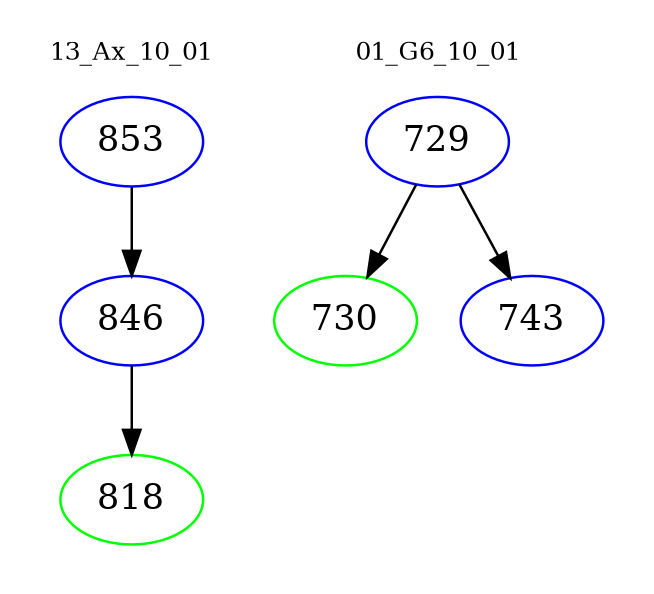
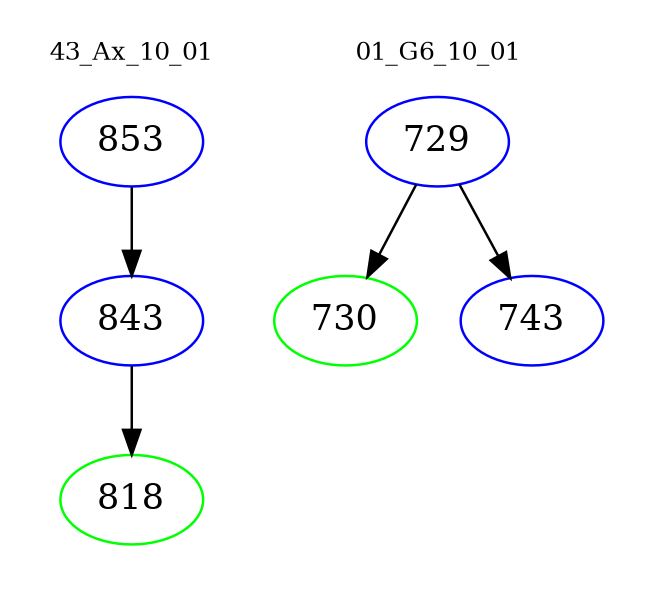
cluster "13_Ax_10_01": label "13_Ax_10_01" -> "43_Ax_10_01"
node "846": label "846" -> "843"
